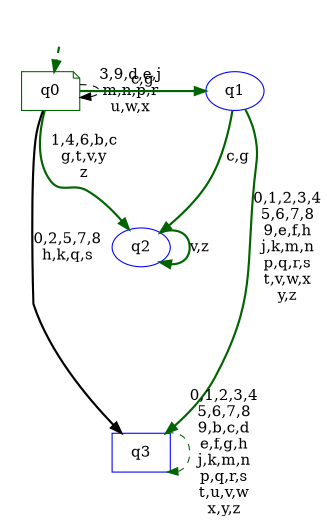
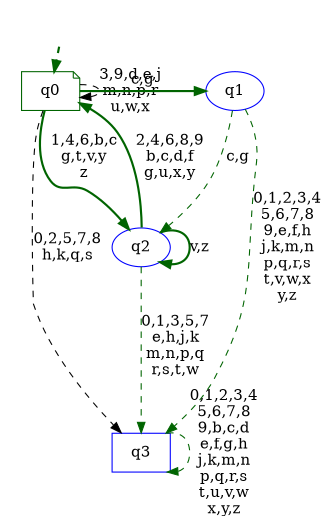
edge "q2" -> "q0": added, label "2,4,6,8,9 b,c,d,f g,u,x,y"
edge "q1" -> "q2": style bold -> dashed
edge "q1" -> "q3": style bold -> dashed
edge "q0" -> "q3": style bold -> dashed
edge "q2" -> "q3": added, label "0,1,3,5,7 e,h,j,k m,n,p,q r,s,t,w"
